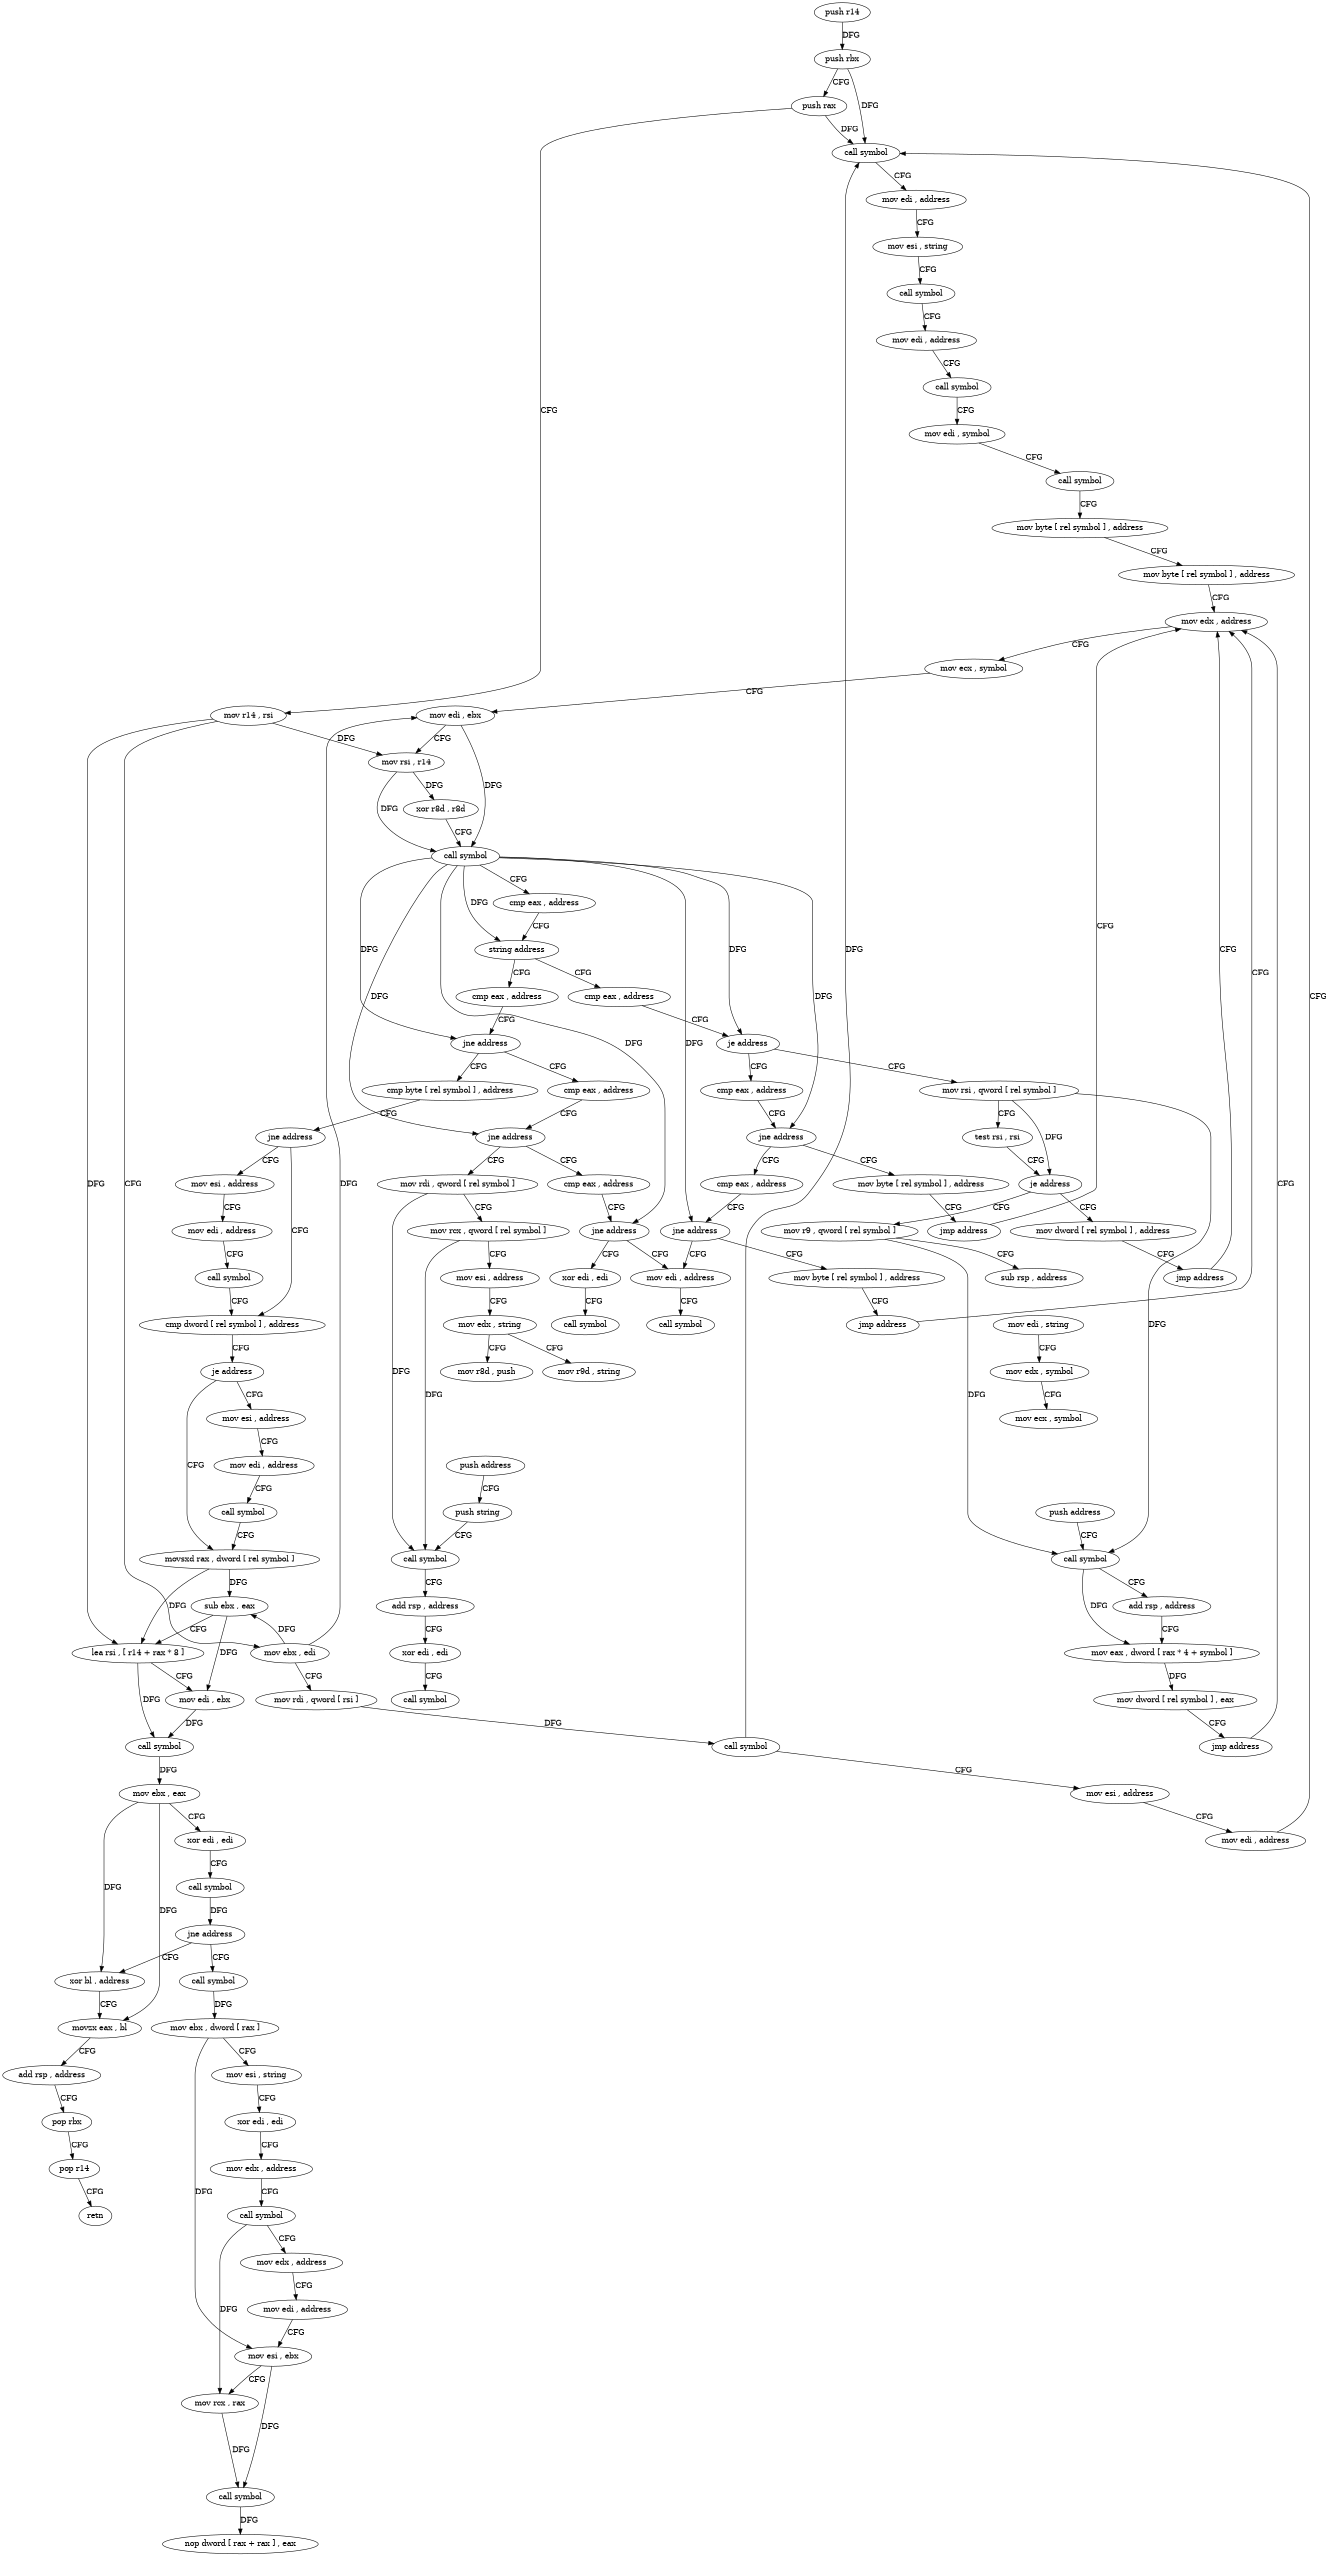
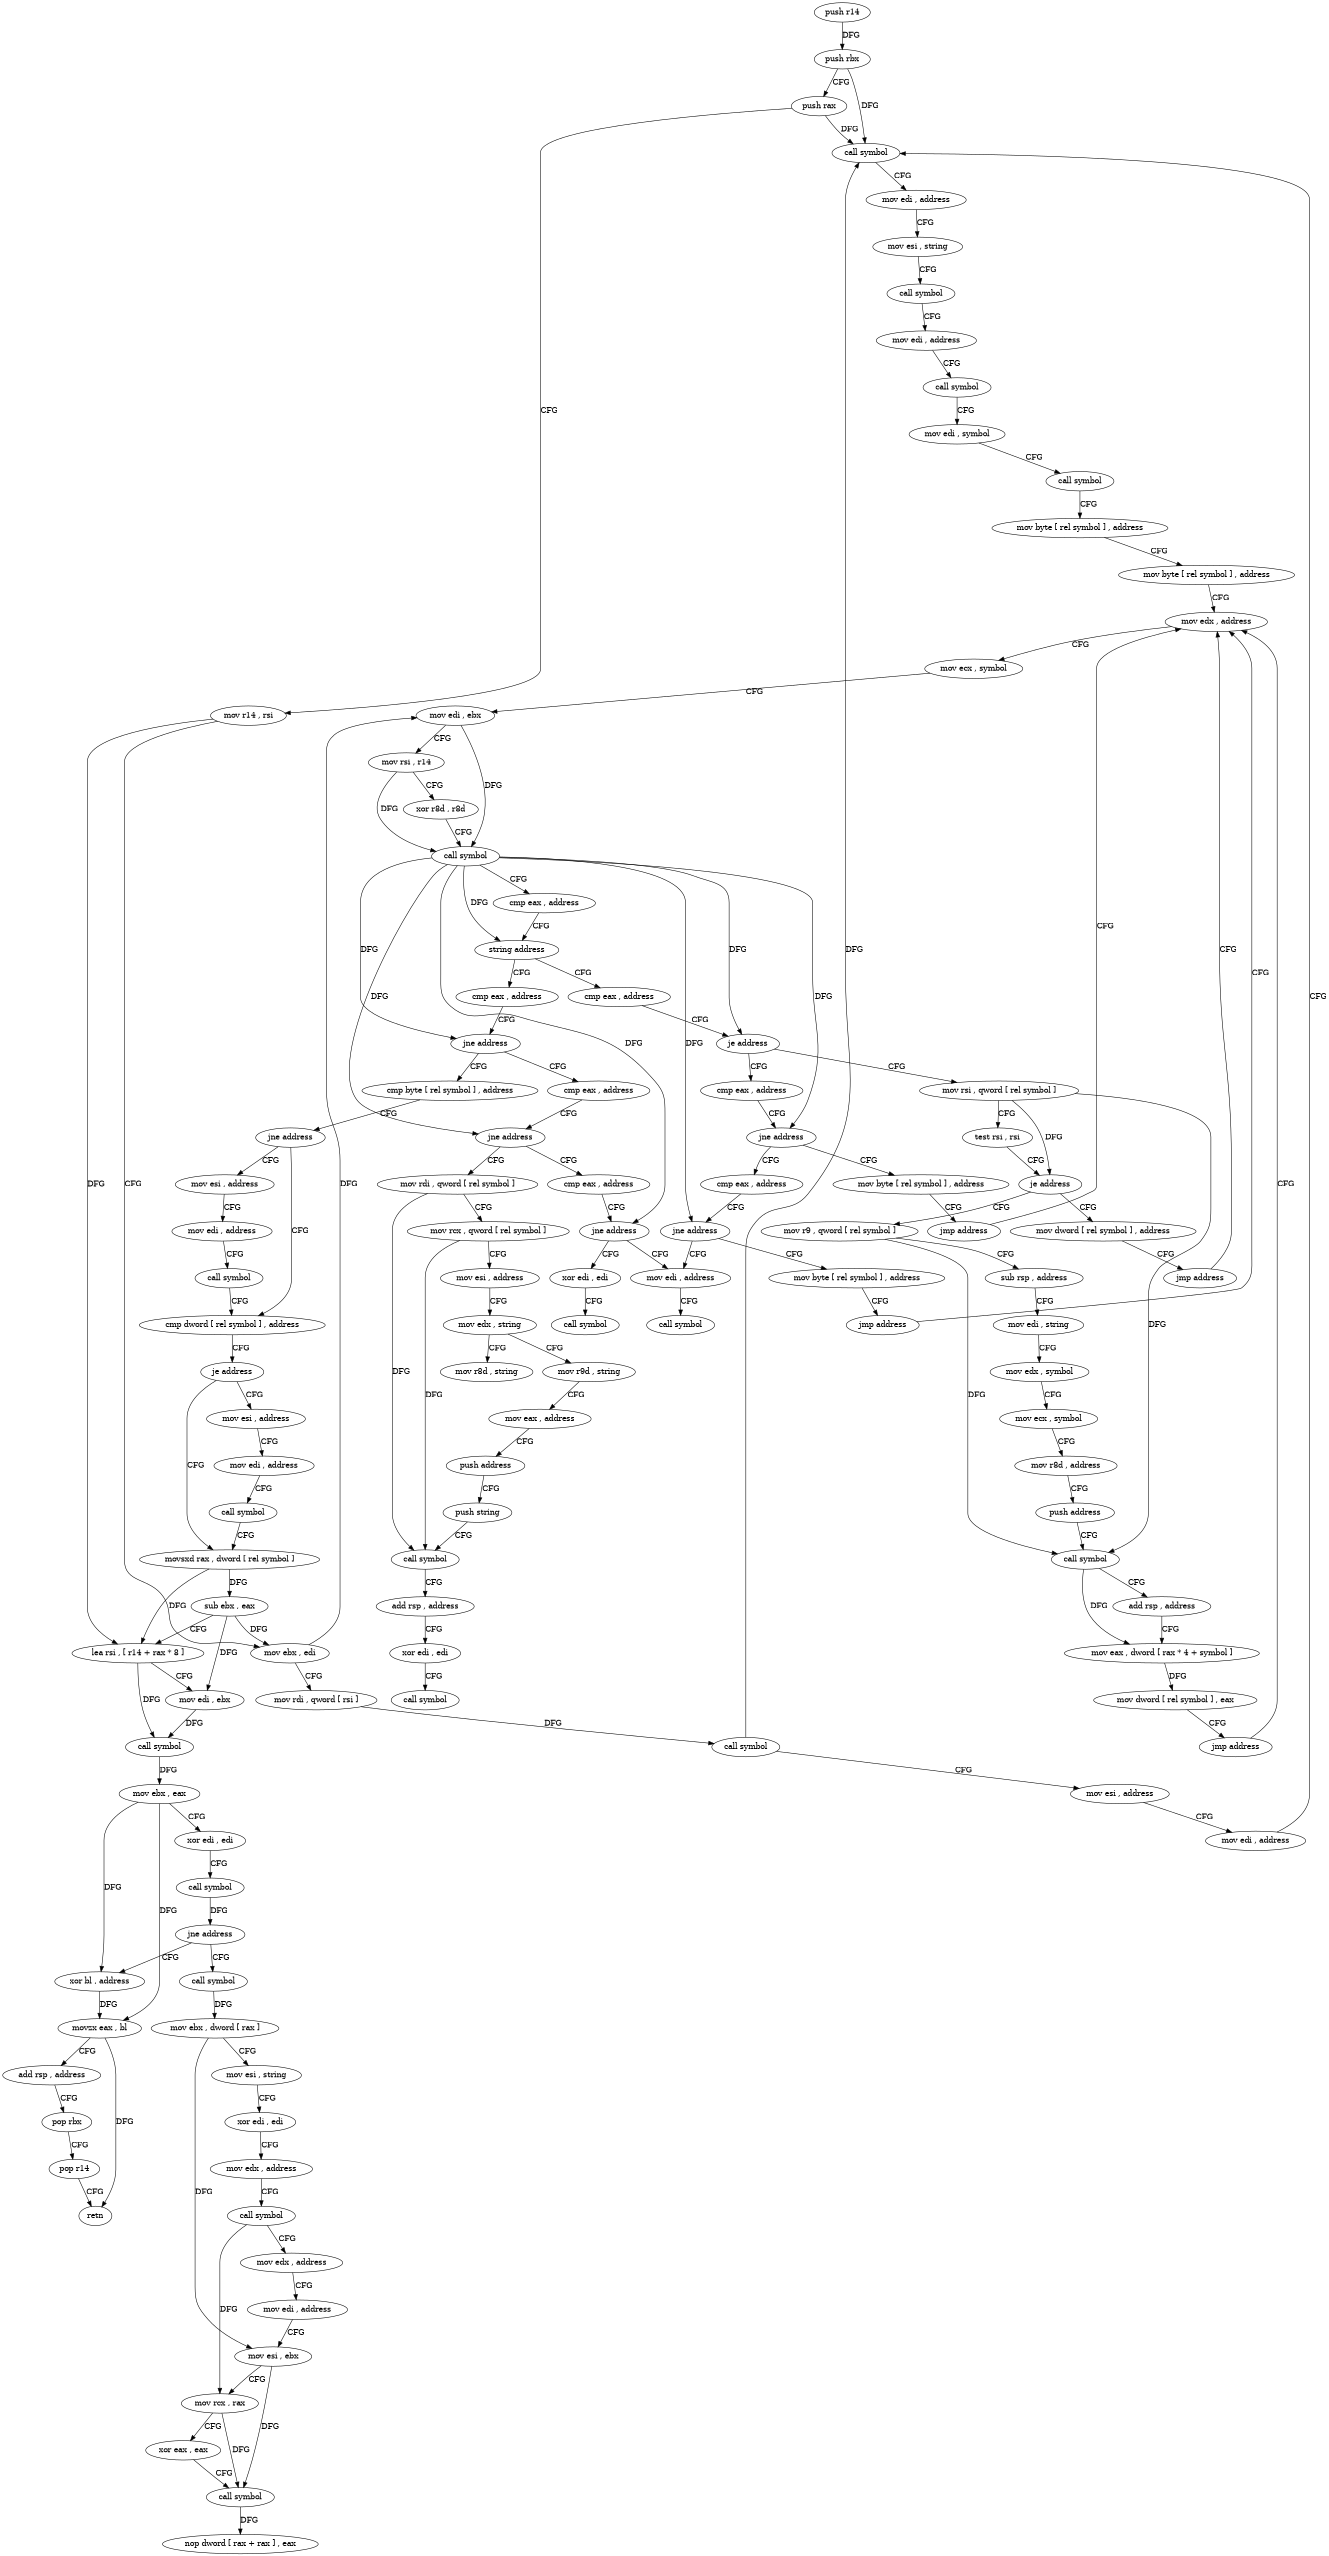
edge "mov r14 , rsi" -> "mov rsi , r14": removed, label "DFG"
edge "mov rsi , r14" -> "xor r8d , r8d": label "DFG" -> "CFG"
edge "sub rsp , address" -> "mov edi , string": added, label "CFG"
node "mov r8d , push": label "mov r8d , push" -> "mov r8d , string"
node "mov eax , address": added
node "mov r8d , address": added
edge "mov ebx , edi" -> "sub ebx , eax": reversed
edge "xor bl , address" -> "movzx eax , bl": label "CFG" -> "DFG"
edge "movzx eax , bl" -> "retn": added, label "DFG"
node "xor eax , eax": added
